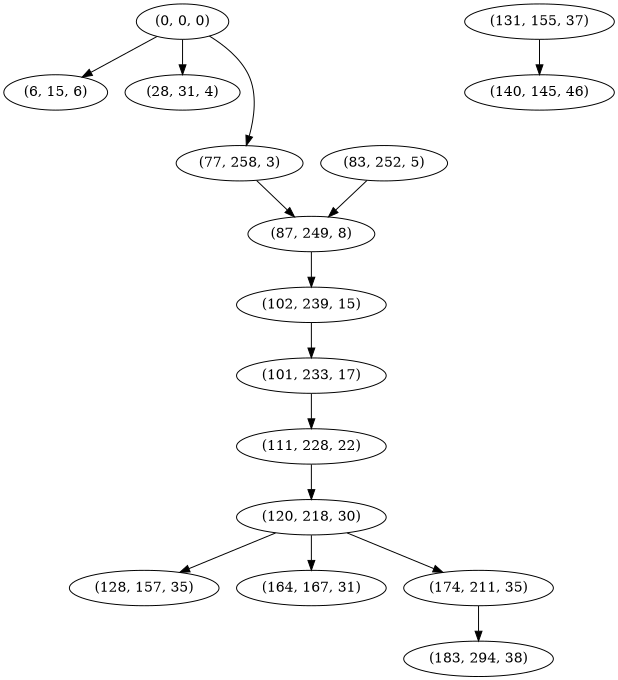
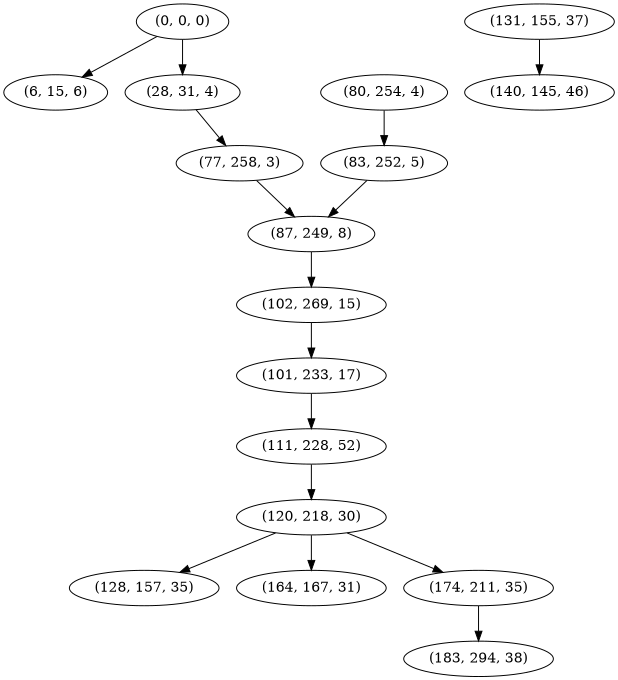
edge "(0, 0, 0)" -> "(77, 258, 3)": now "(28, 31, 4)" -> "(77, 258, 3)"
node "(80, 254, 4)": added
node "(102, 239, 15)": label "(102, 239, 15)" -> "(102, 269, 15)"
node "(111, 228, 22)": label "(111, 228, 22)" -> "(111, 228, 52)"
